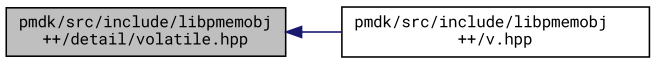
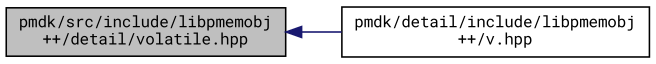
node "pmdk/src/include/libpmemobj ++/v.hpp": label "pmdk/src/include/libpmemobj ++/v.hpp" -> "pmdk/detail/include/libpmemobj ++/v.hpp"
